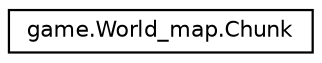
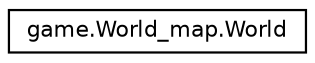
node "game.World_map.Chunk": label "game.World_map.Chunk" -> "game.World_map.World"
